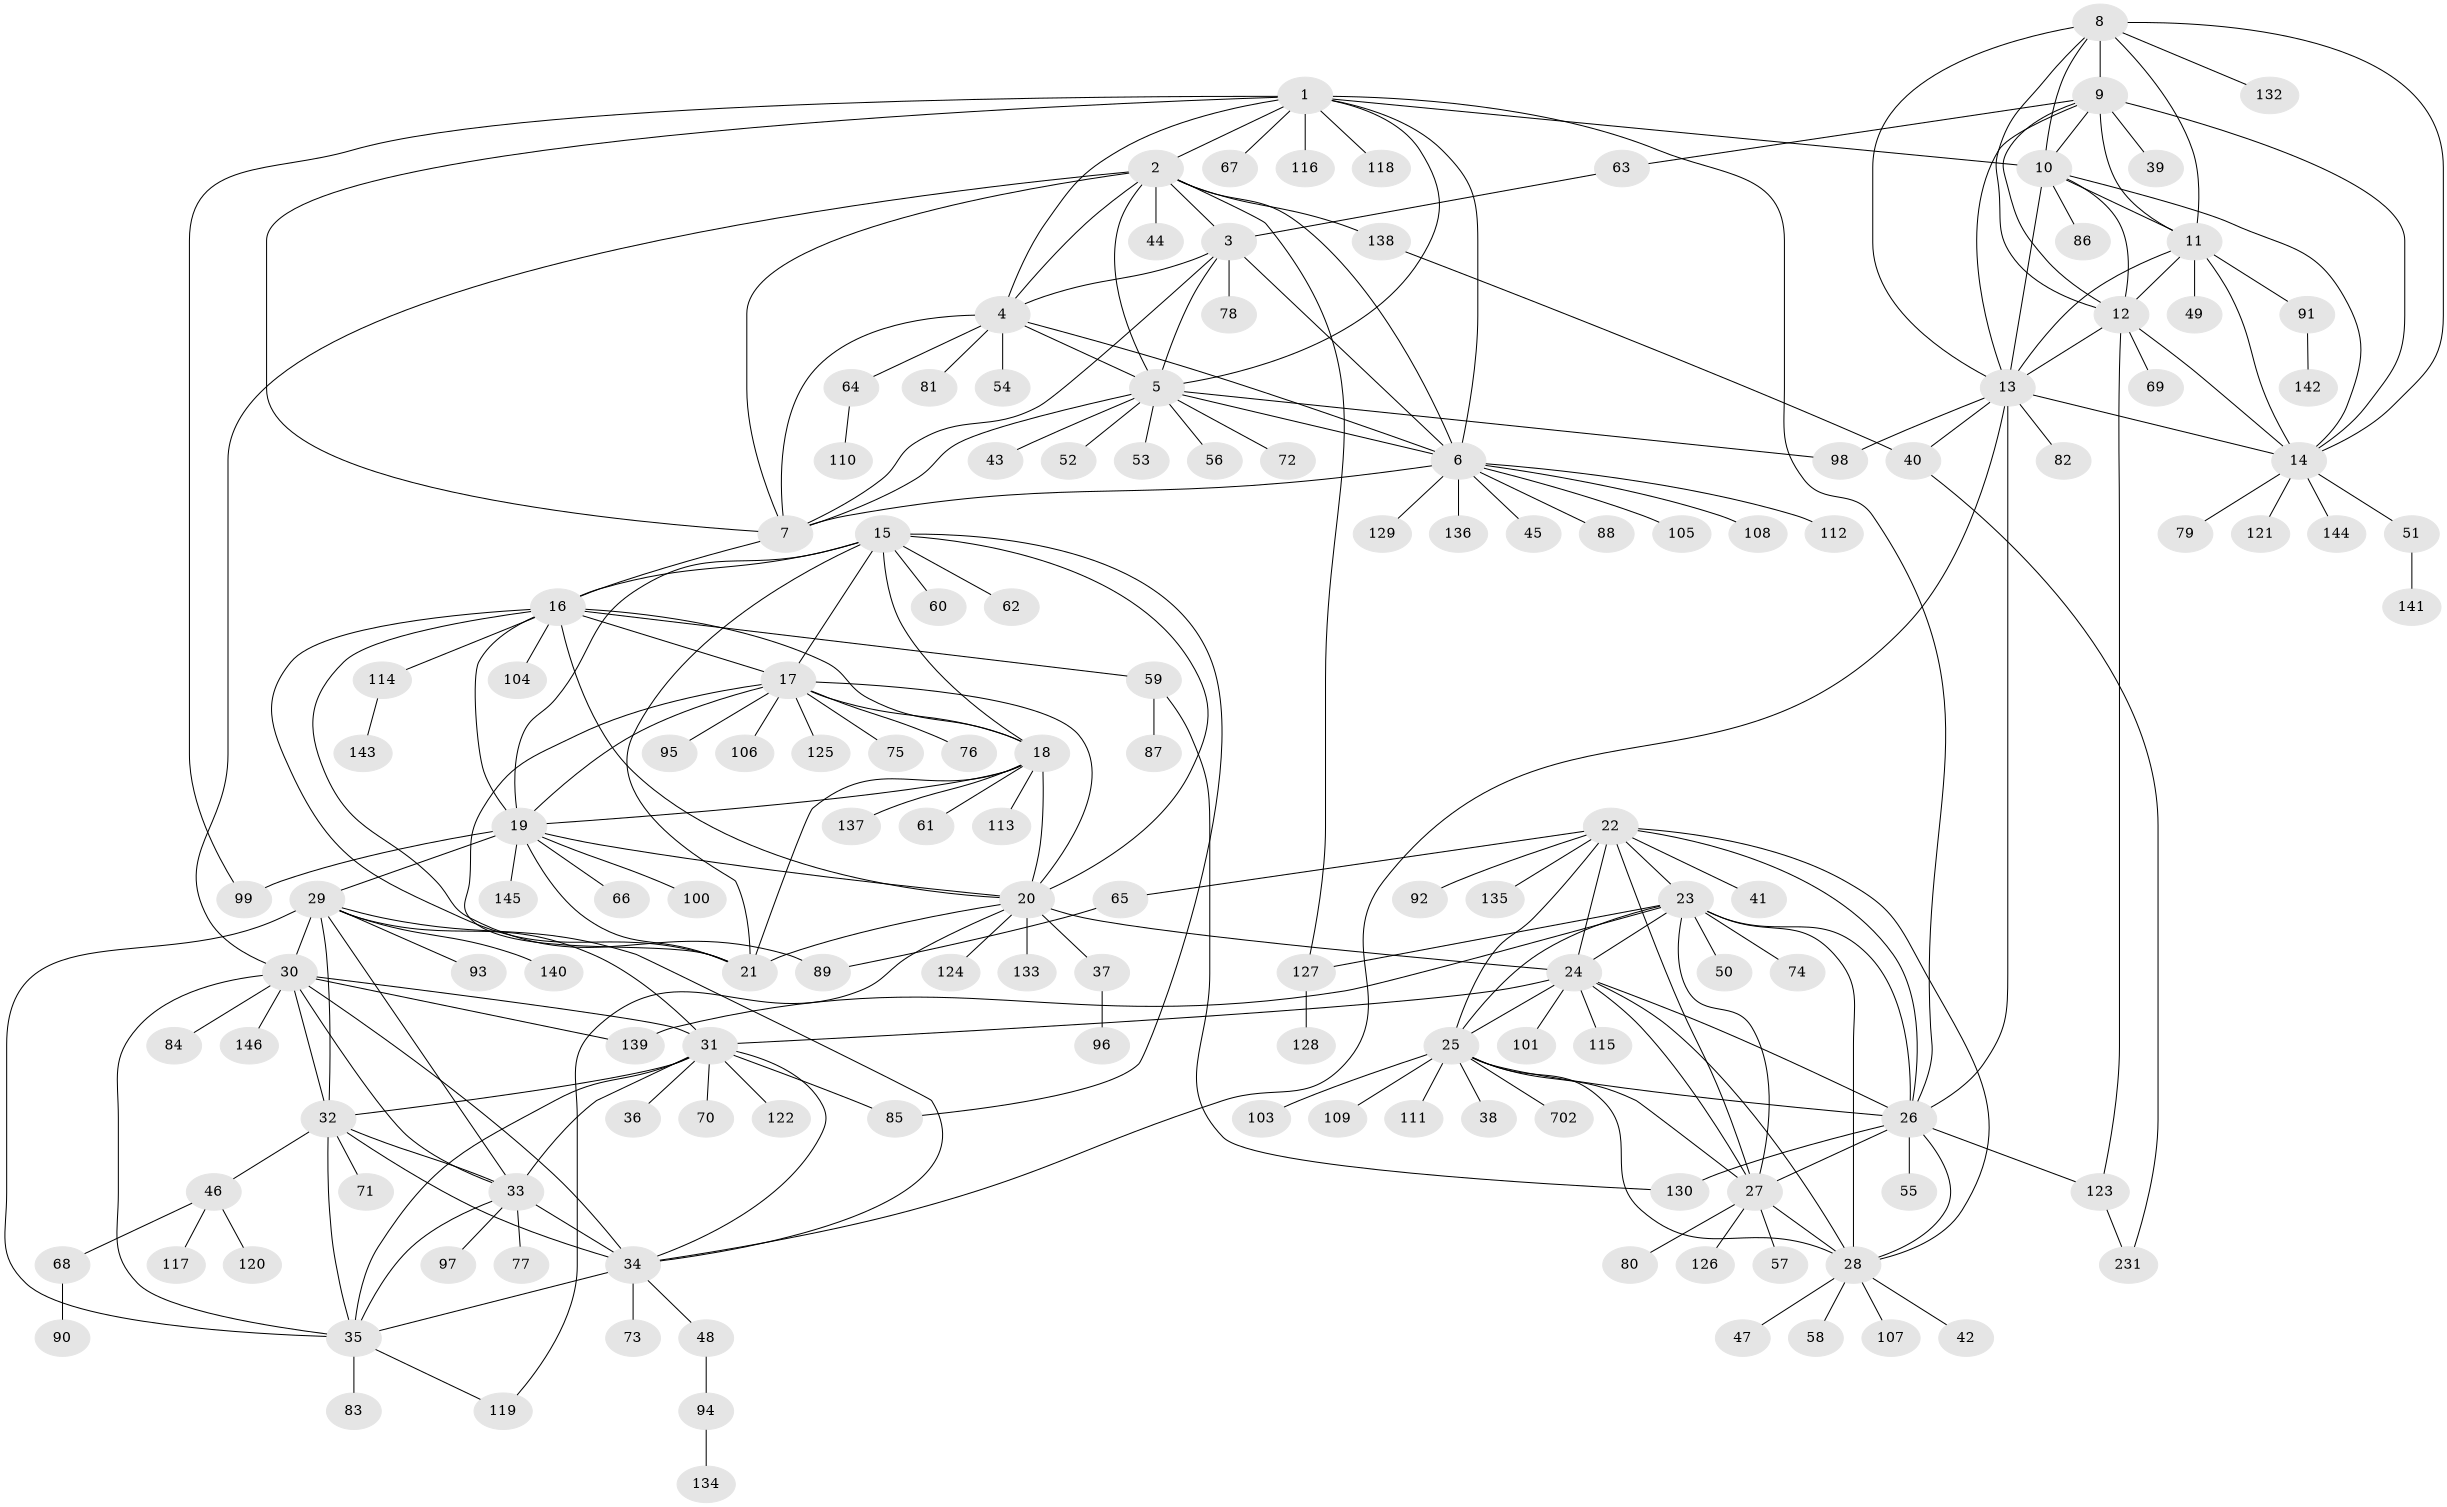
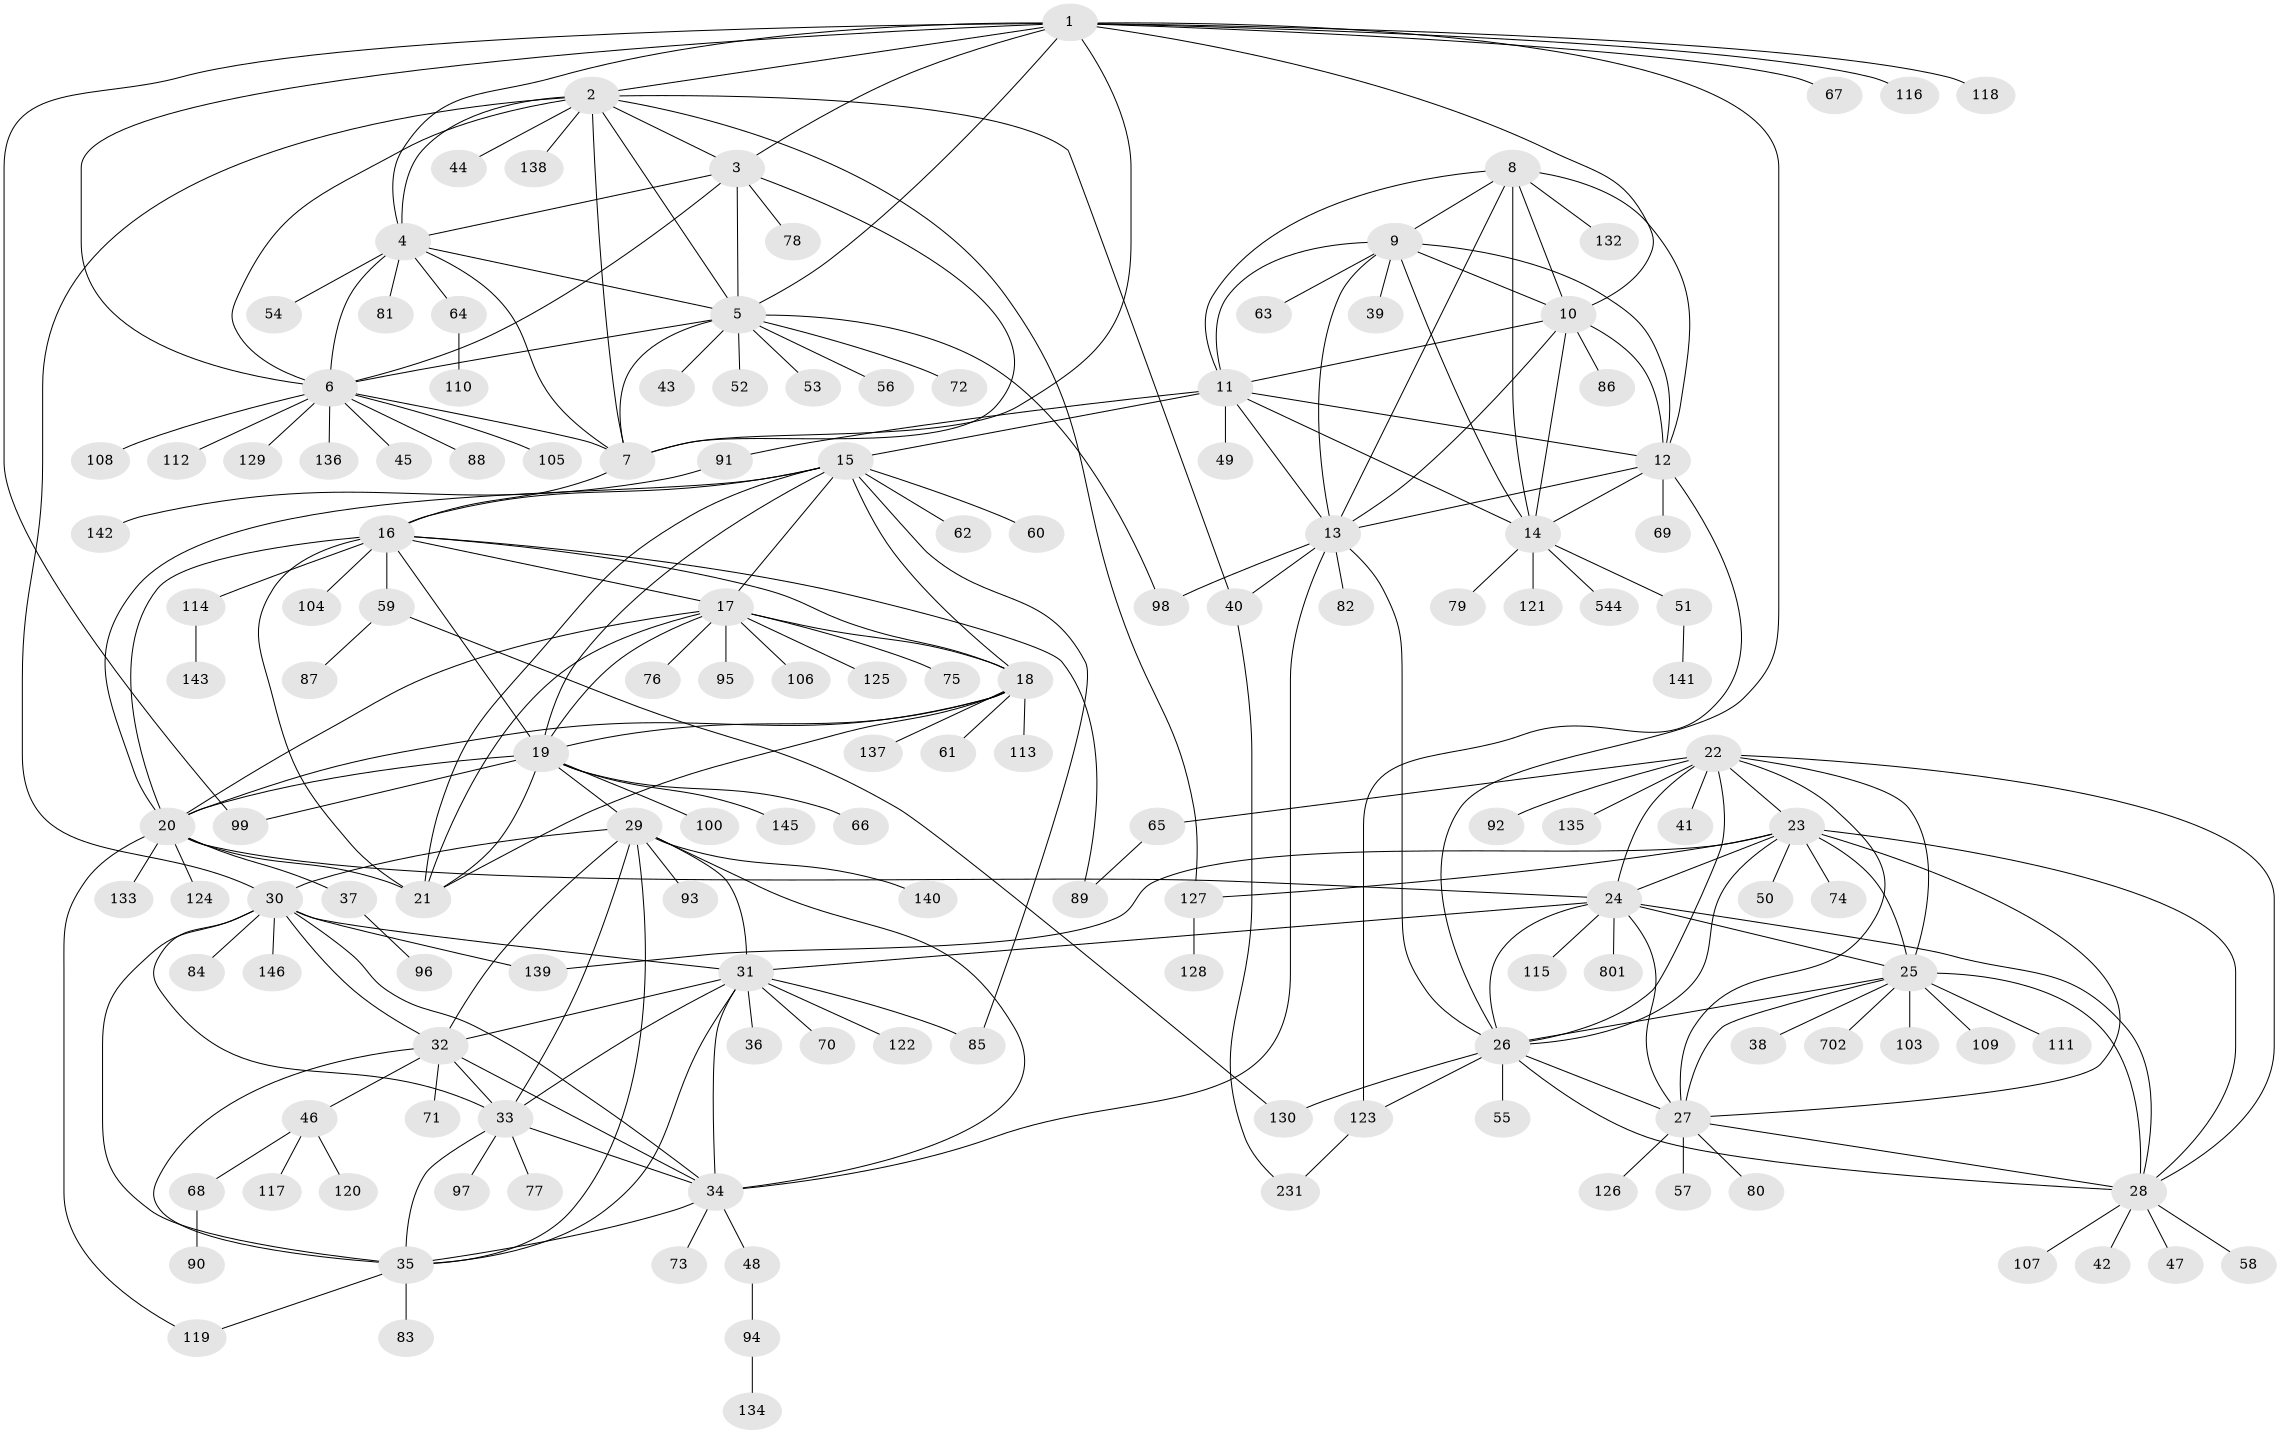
edge "63" -- "3": now "1" -- "3"
edge "138" -- "40": now "2" -- "40"
edge "11" -- "15": added
edge "13" -- "14": removed
node "144": label "144" -> "544"
node "101": label "101" -> "801"
